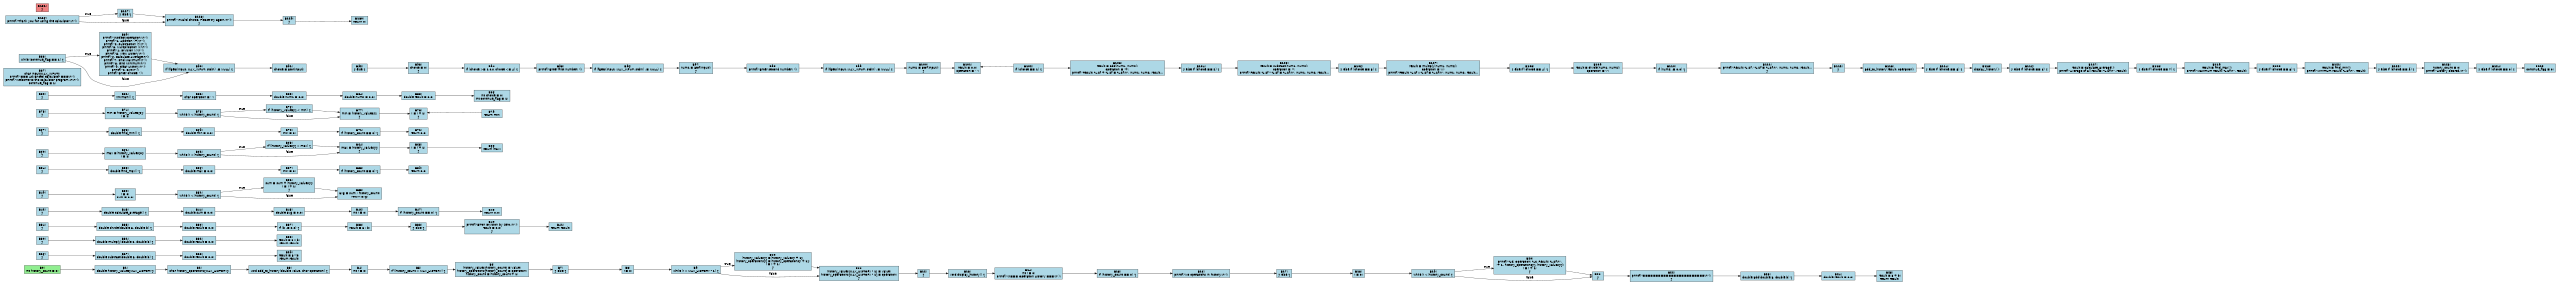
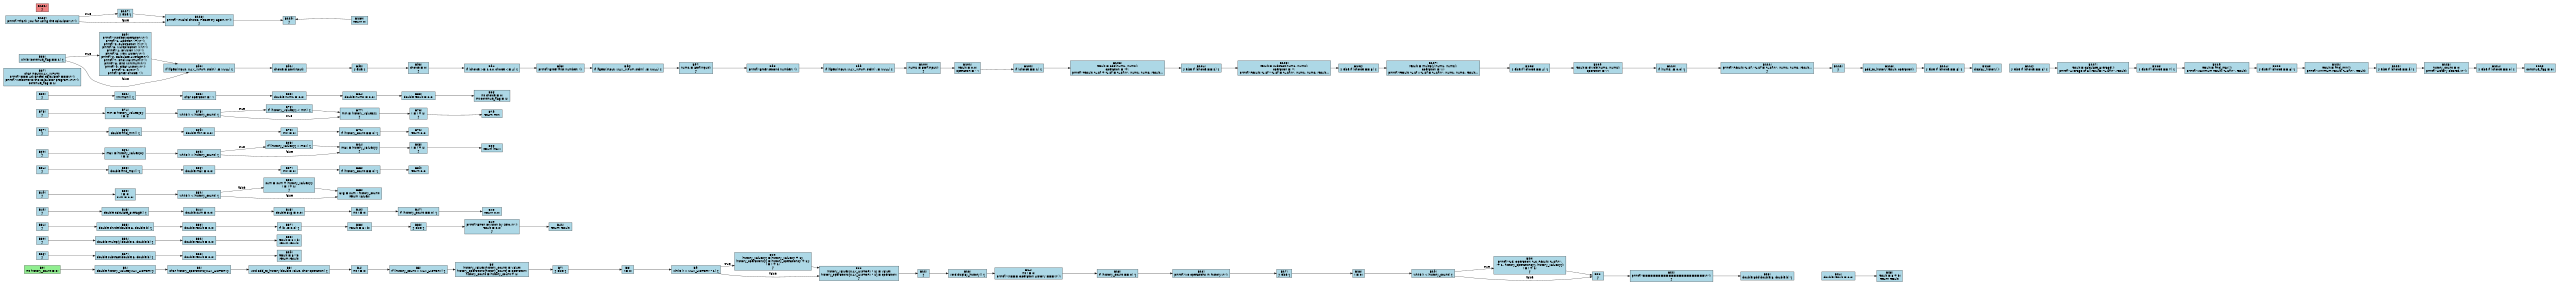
edge "B129: }" -> "B130: return 0;": reversed
edge "B102: if (choice == 1) {" -> "B101: result = 0.0; operation = ' ';": reversed
edge "B91: choice = atoi(input);" -> "B92: } else {": added
edge "B115: display_history();" -> "B116: } else if (choice == 6) {": removed
edge "B79: return min;" -> "B78: i = i + 1; }": reversed
edge "B75: while (i < history_count) {" -> "B77: min = history_values[i]; }": label "false" -> "true"
edge "B51: while (i < history_count) {" -> "B52: sum = sum + history_values[i]; i = i + 1; }": label "true" -> "false"
node "B53: avg = sum / history_count; return avg;": label "B53: avg = sum / history_count; return avg;" -> "B53: avg = sum / history_count; return values;"
edge "B23: double add(double a, double b) {" -> "B24: double result = 0.0;": removed
